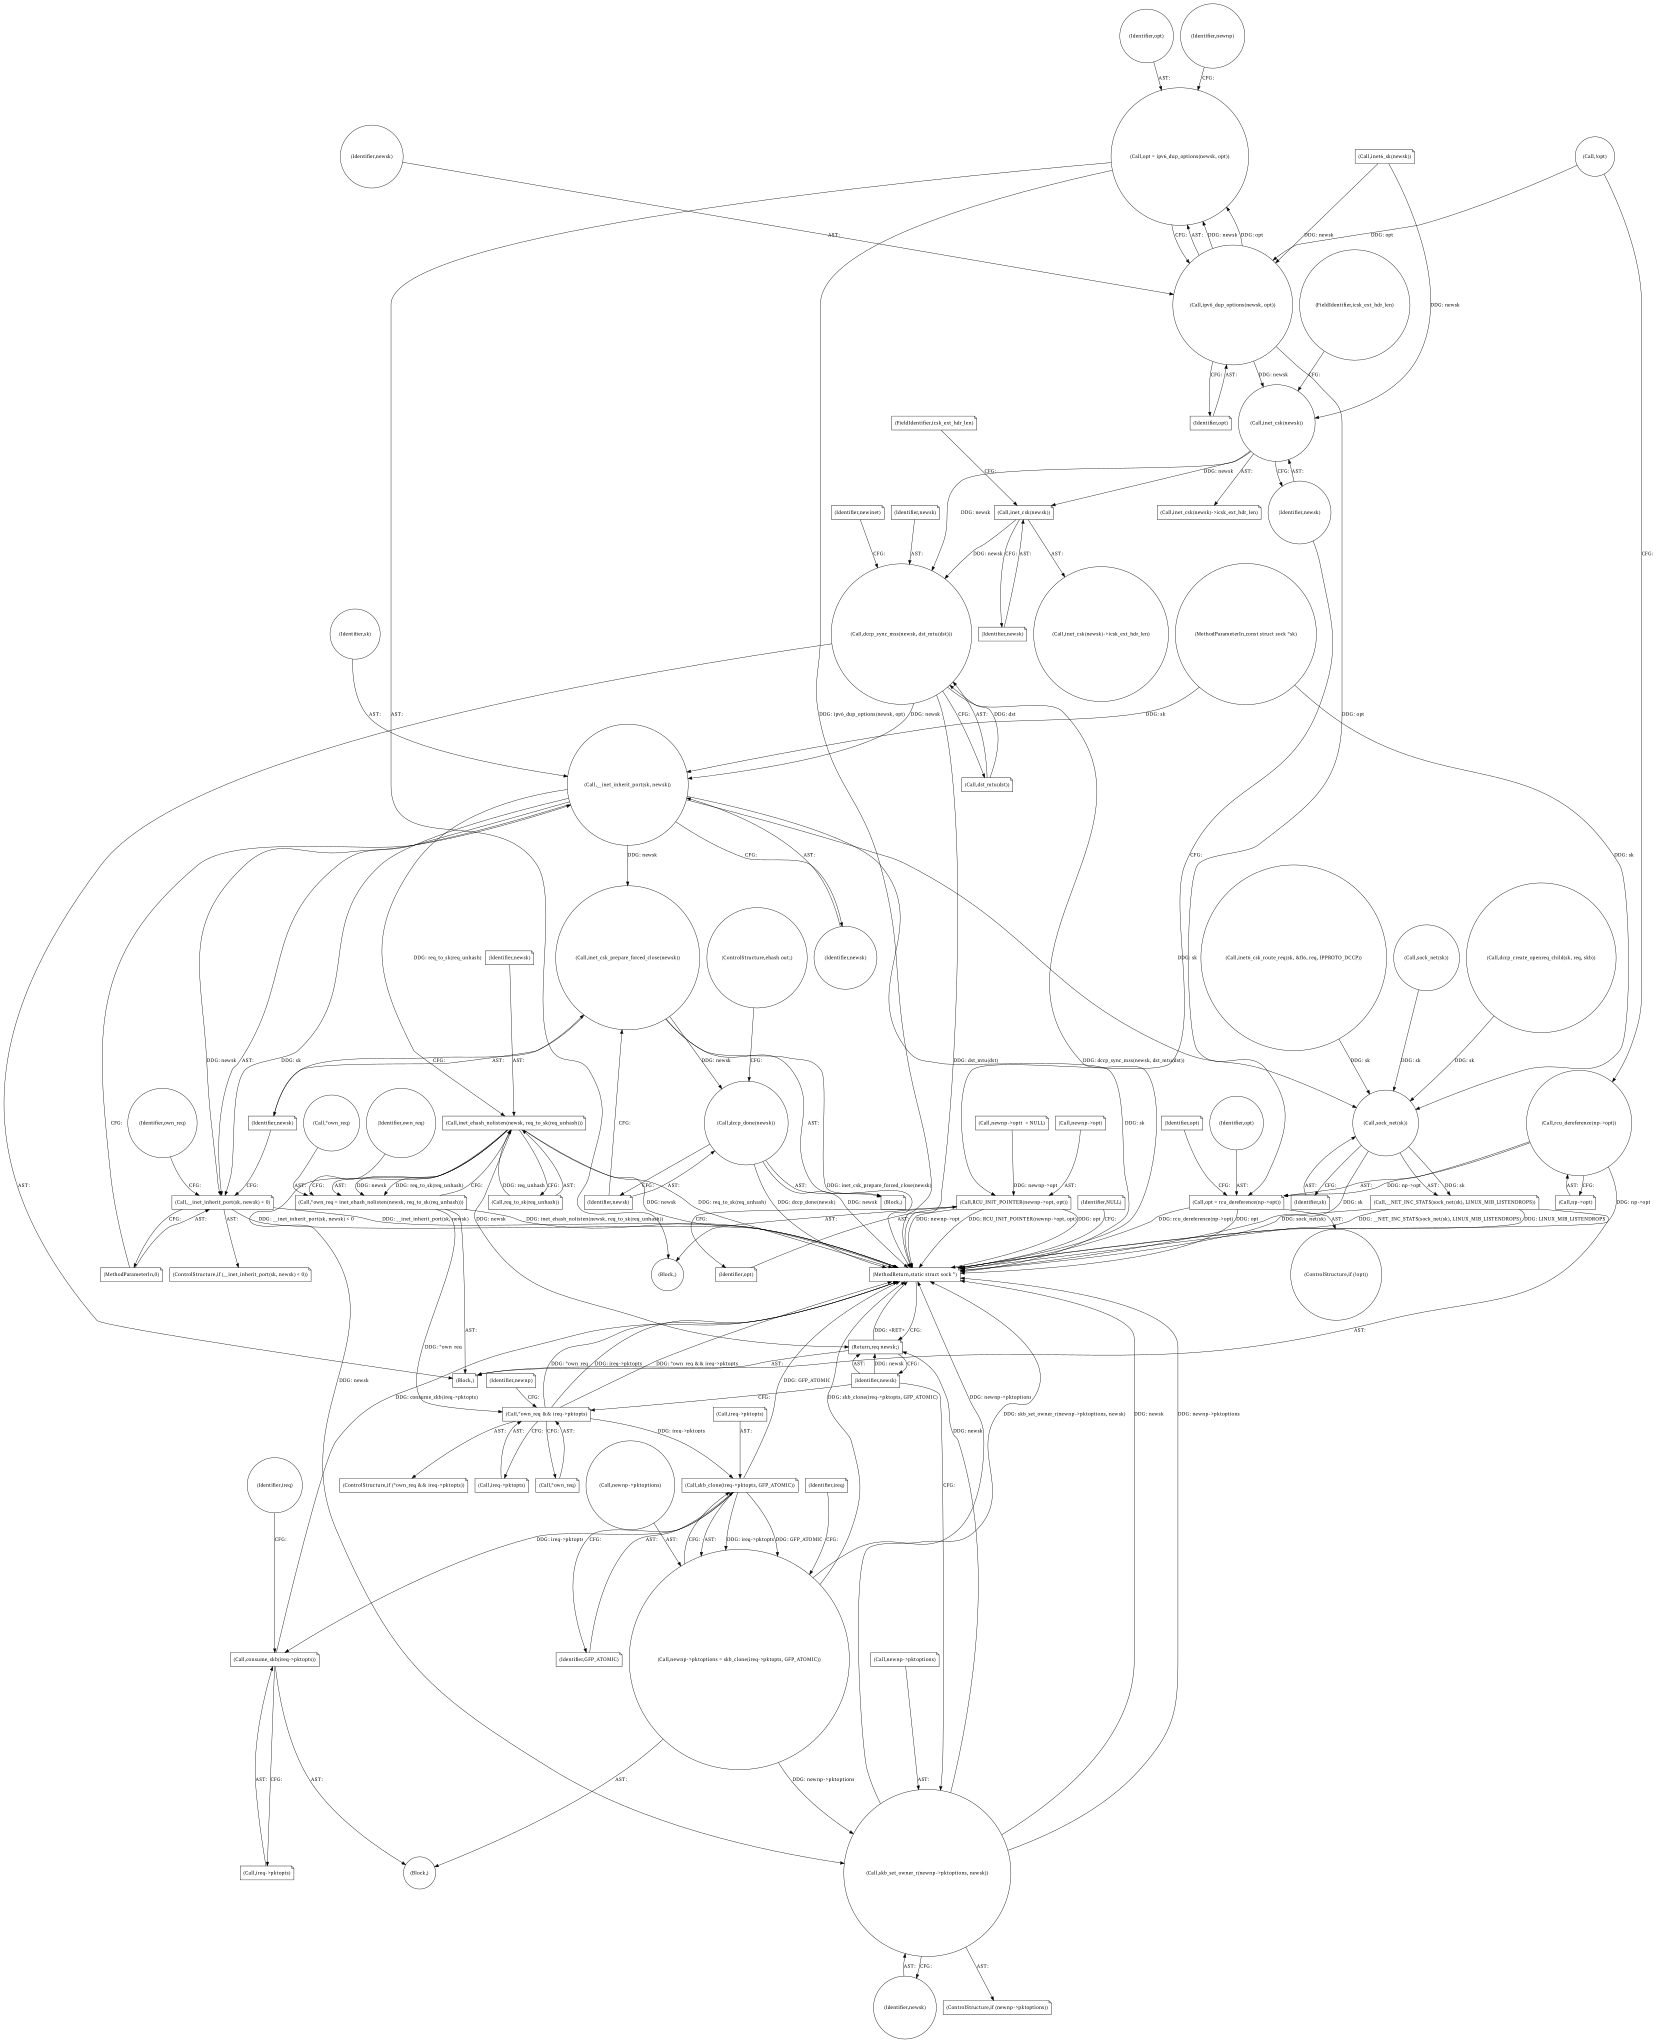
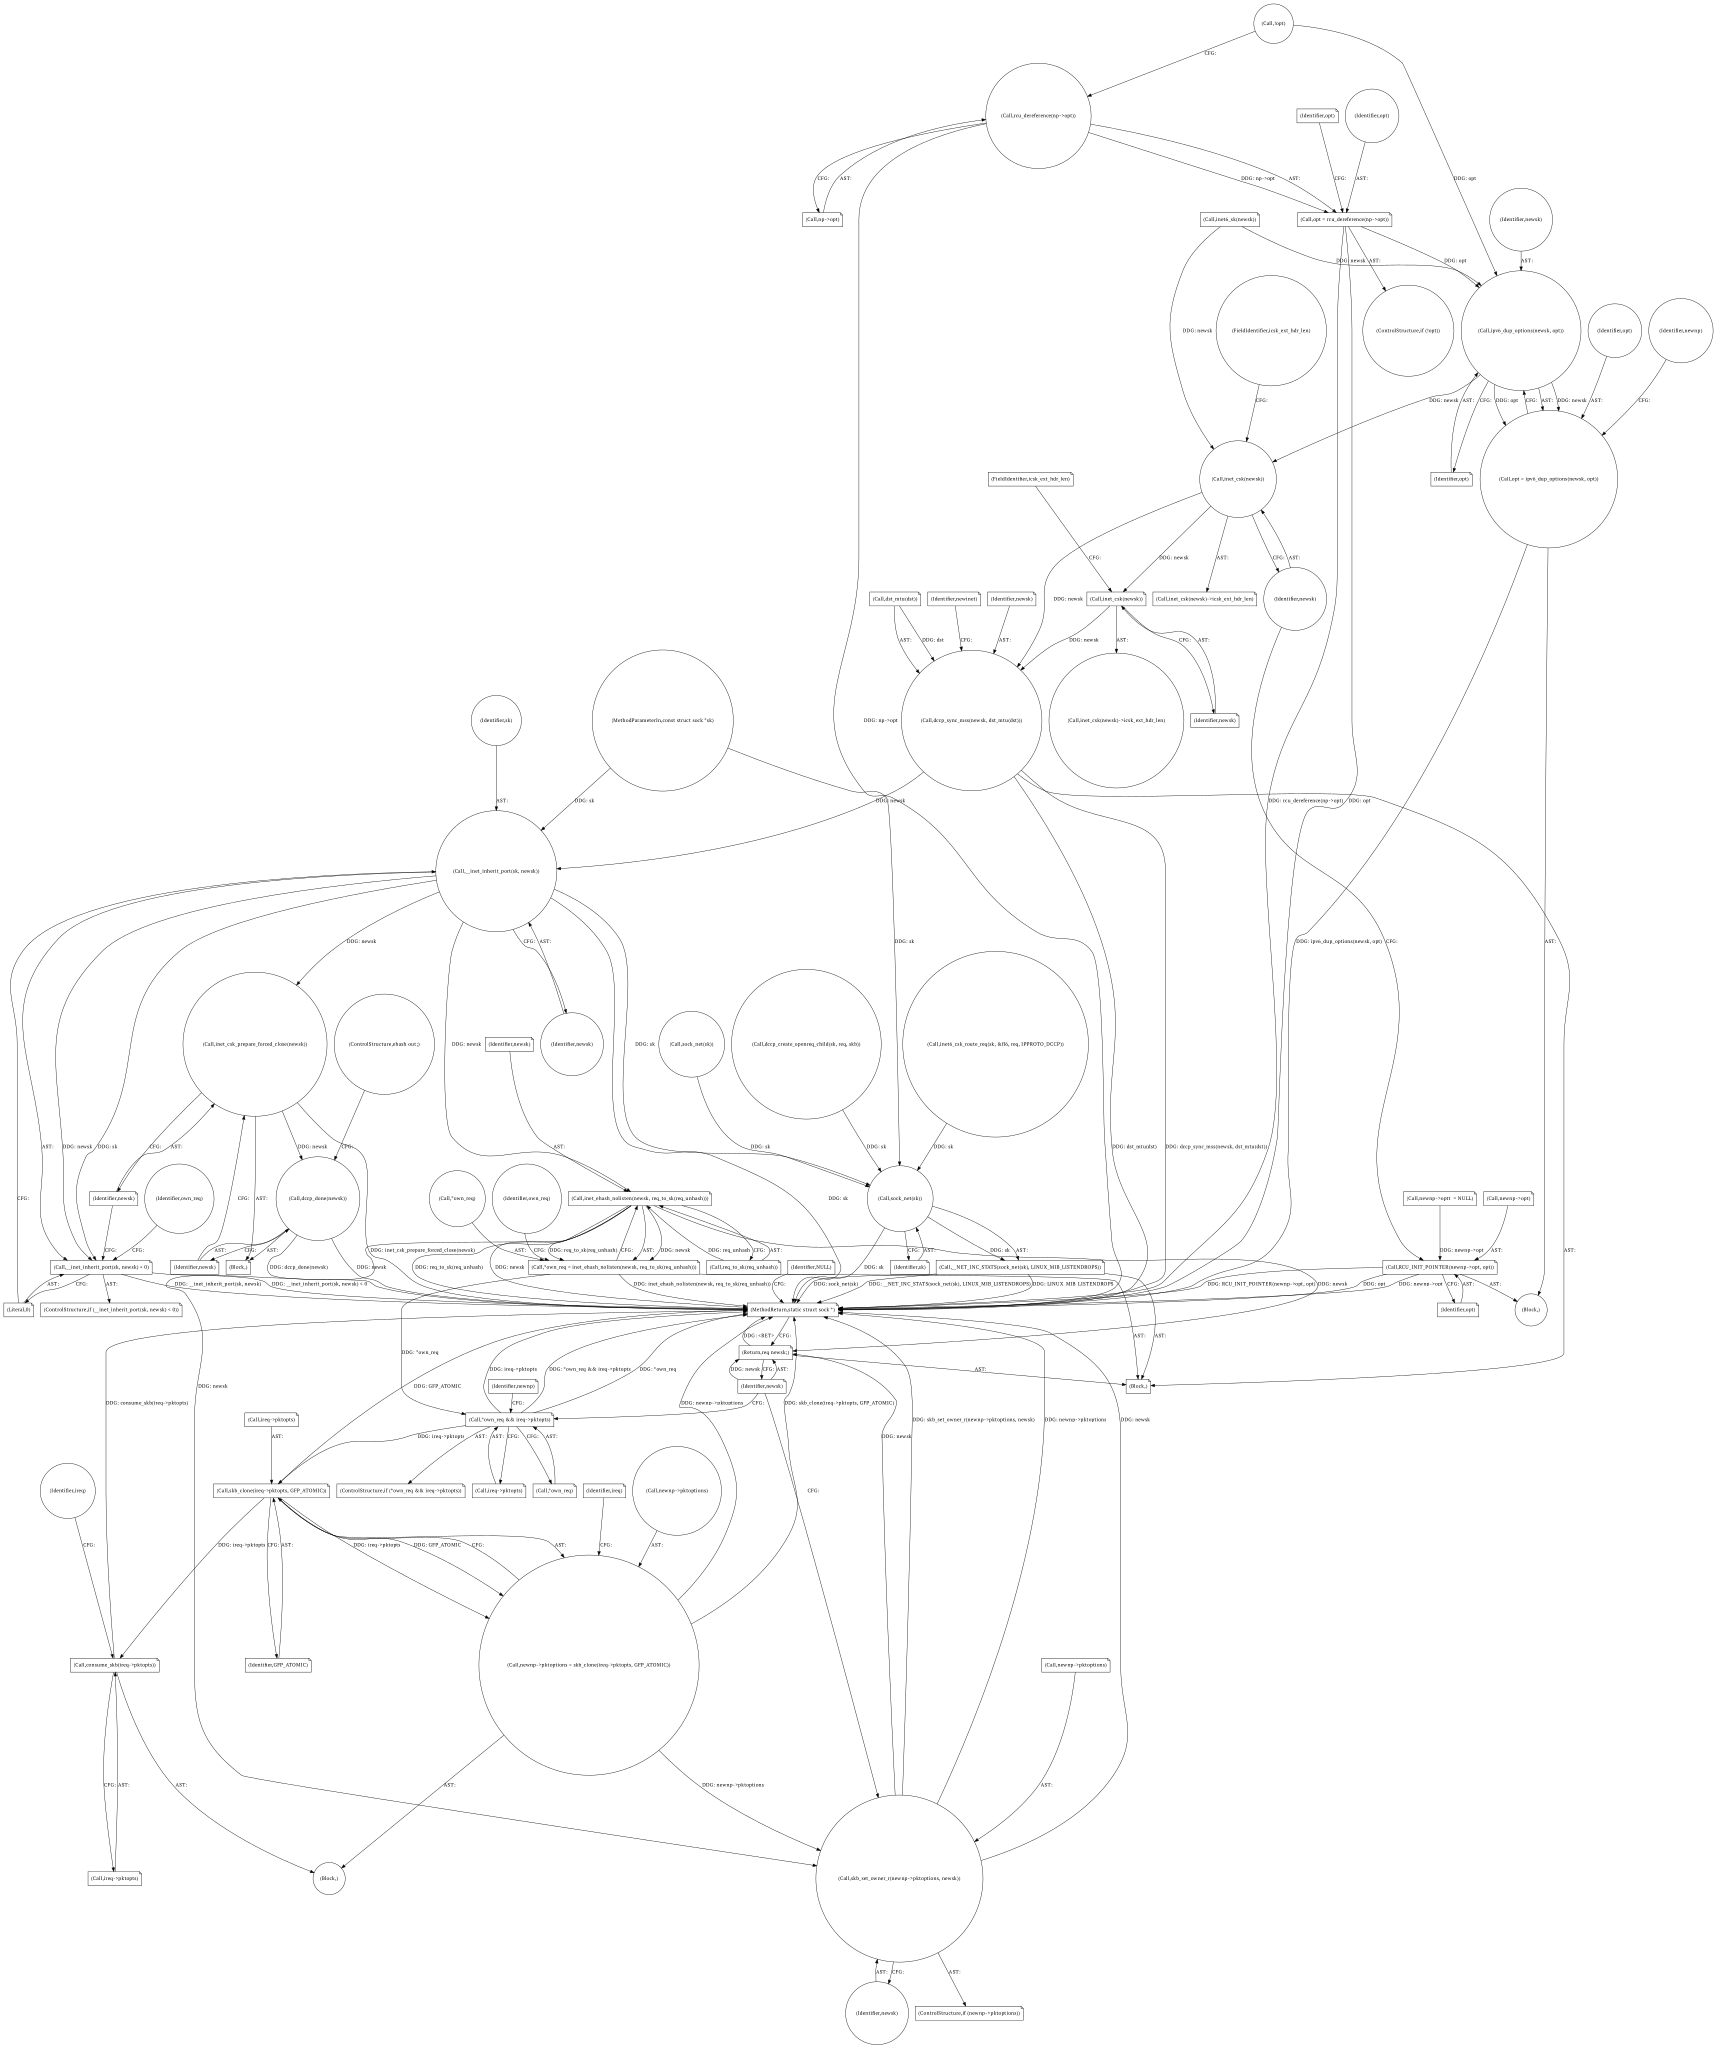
edge "(Call,dccp_sync_mss(newsk, dst_mtu(dst)))" -> "(Call,dst_mtu(dst))": removed, label "CFG:"
edge "(Call,ipv6_dup_options(newsk, opt))" -> "(Call,opt = rcu_dereference(np->opt))": reversed
edge "(Call,__inet_inherit_port(sk, newsk))" -> "(Call,inet_ehash_nolisten(newsk, req_to_sk(req_unhash)))": label "DDG: req_to_sk(req_unhash)" -> "DDG: newsk"
node "(MethodParameterIn,0)": label "(MethodParameterIn,0)" -> "(Literal,0)"
